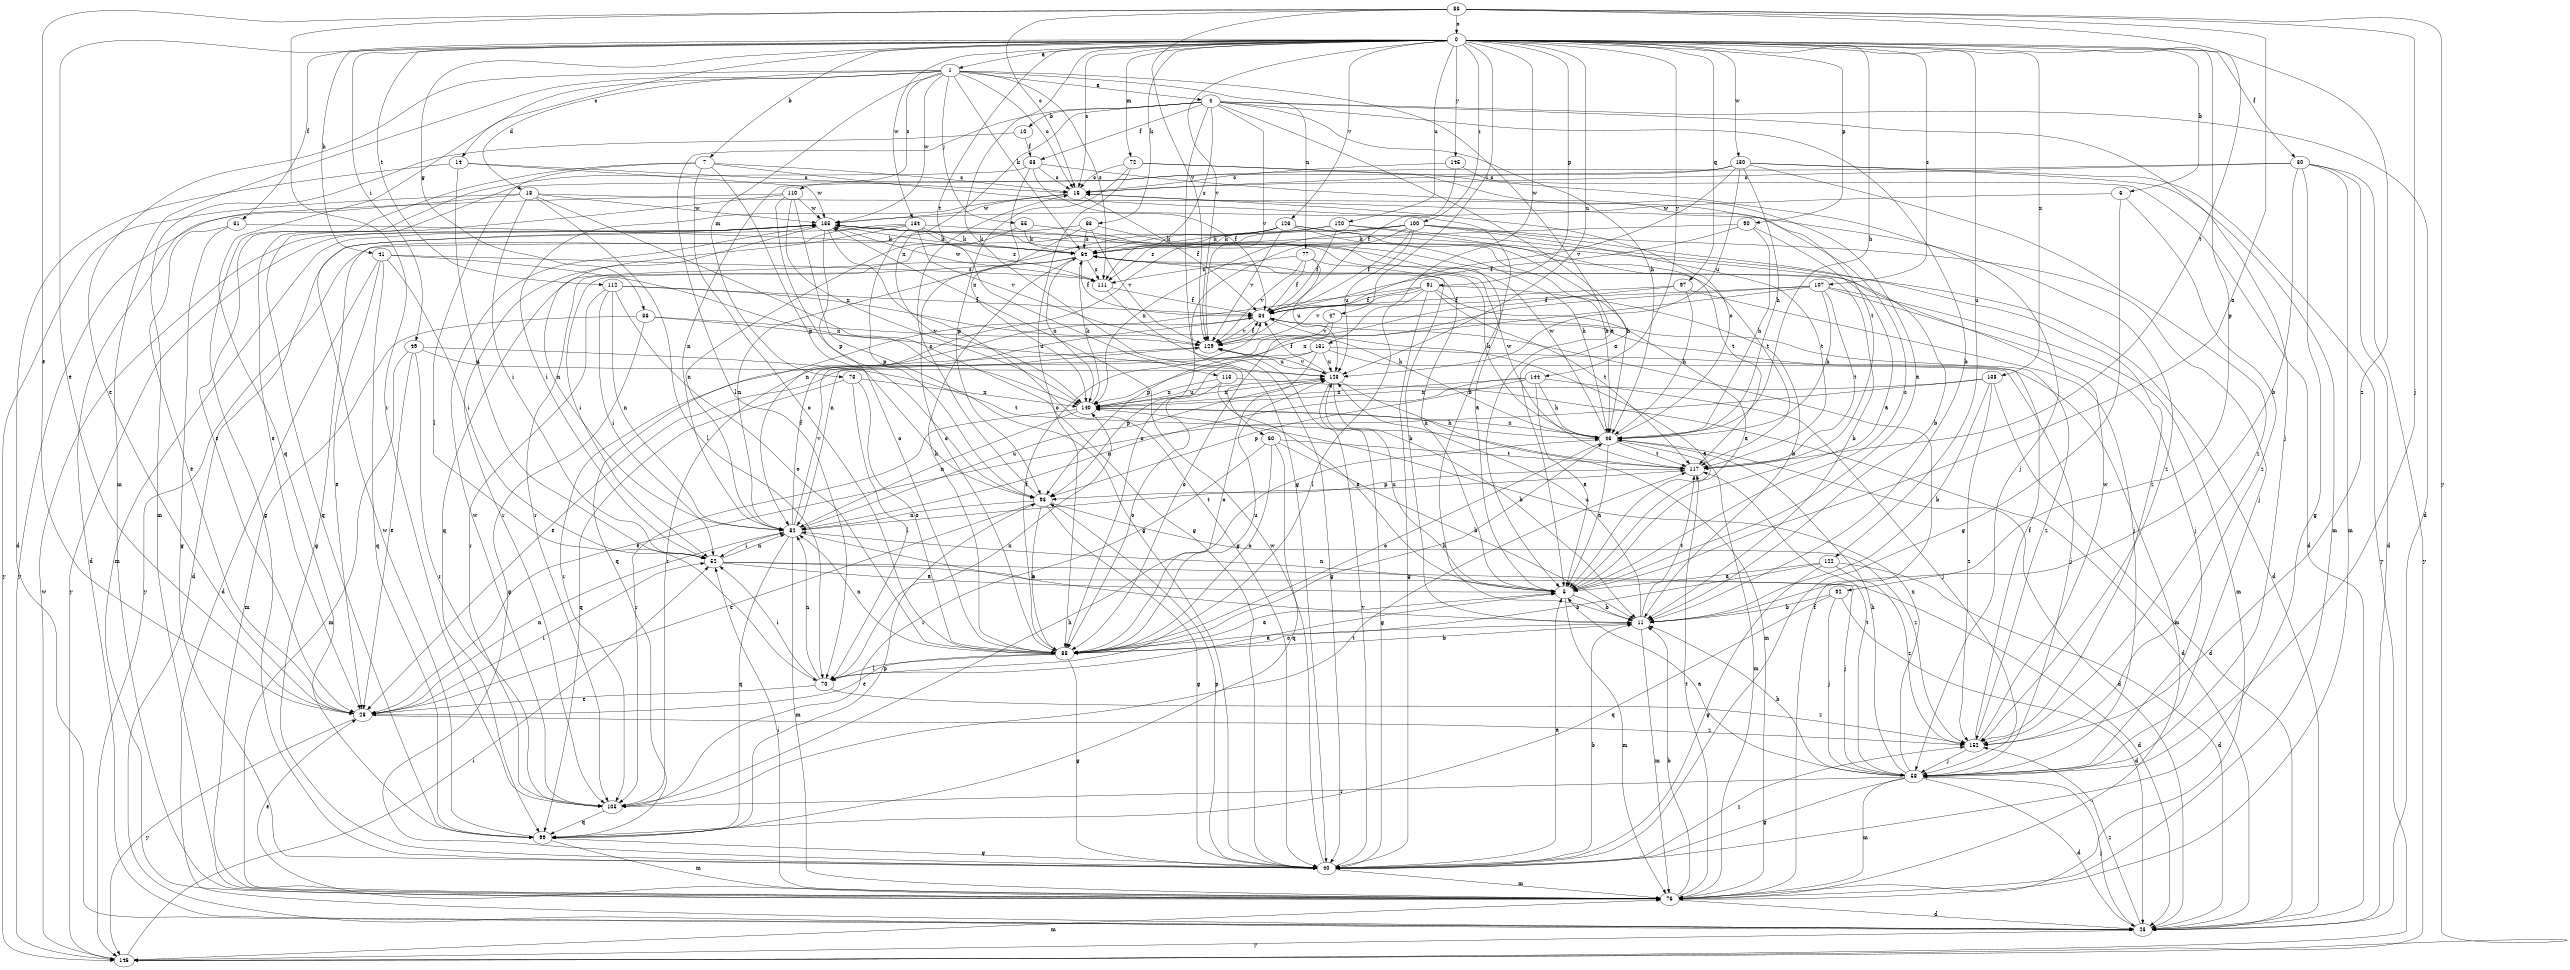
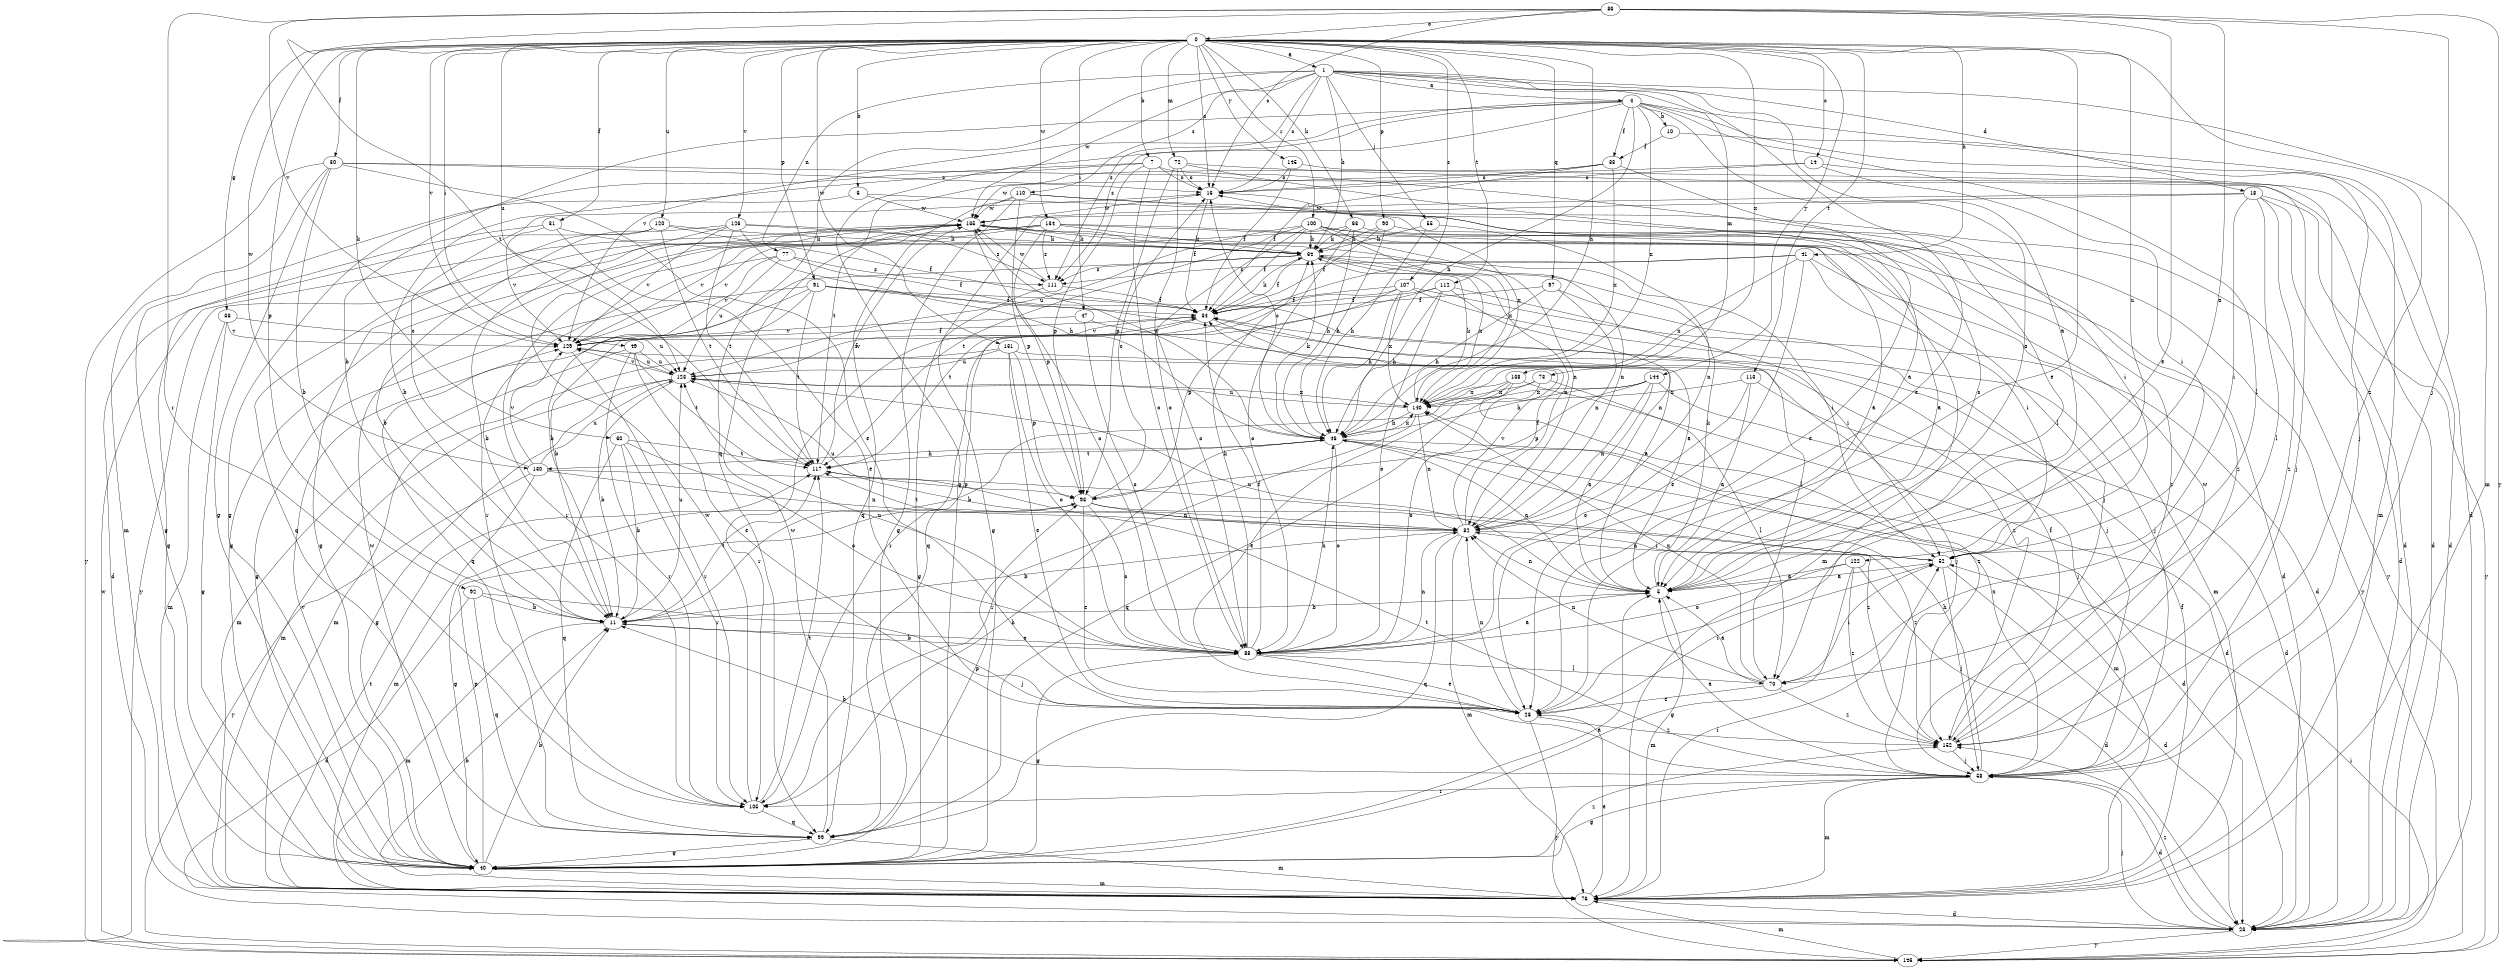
edge "34" -> "64": added, label "k"
edge "91" -> "129": now "31" -> "129"
edge "130" -> "46": reversed
